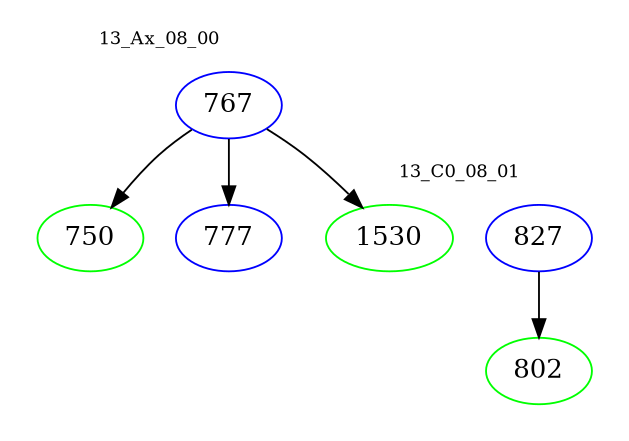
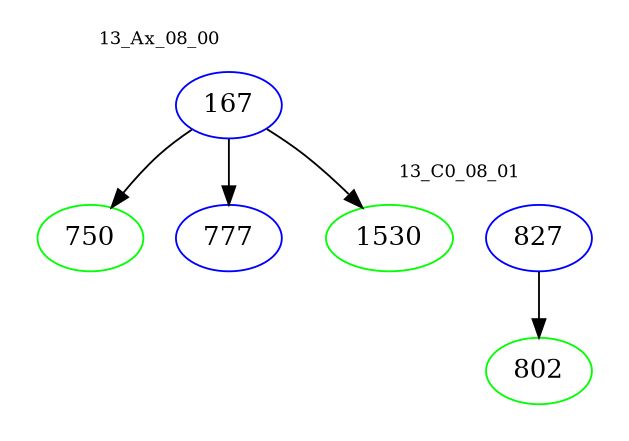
node "767": label "767" -> "167"
